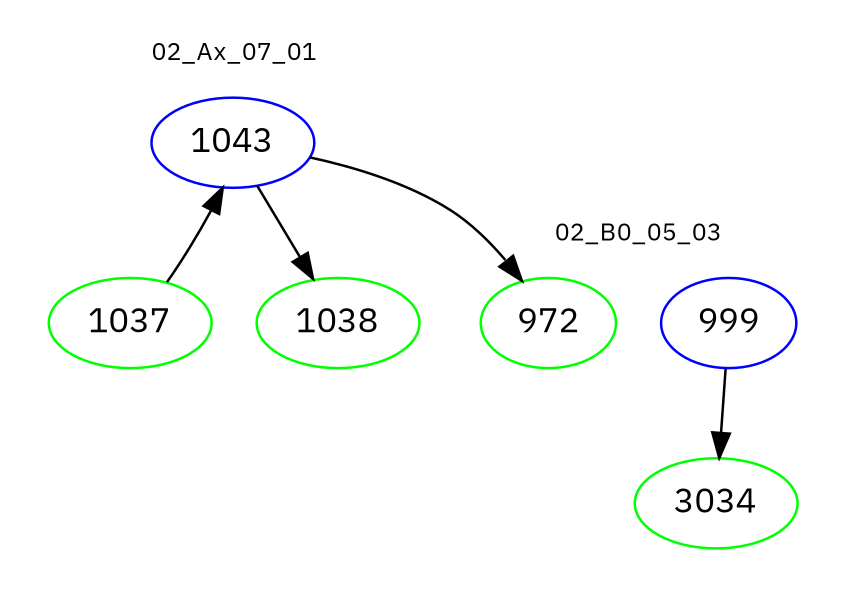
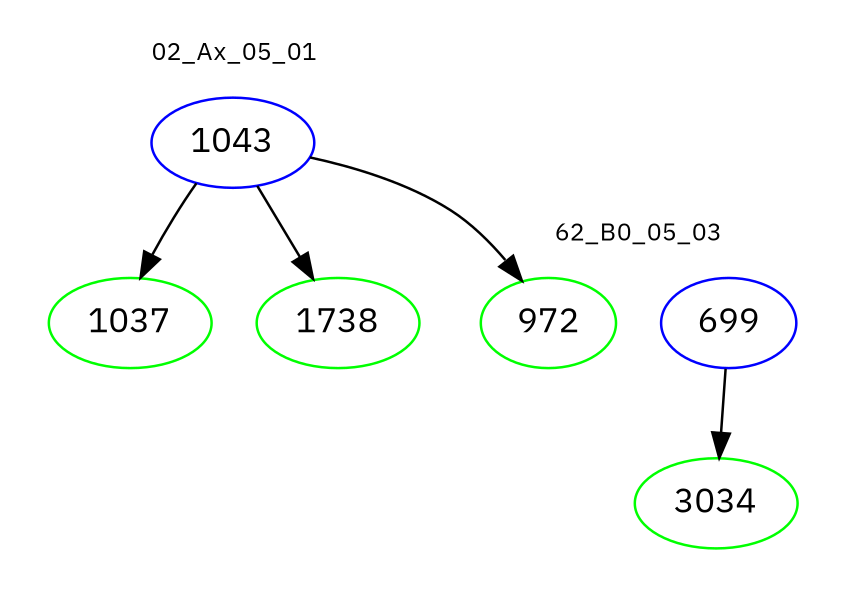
cluster "02_Ax_07_01": label "02_Ax_07_01" -> "02_Ax_05_01"
cluster "02_B0_05_03": label "02_B0_05_03" -> "62_B0_05_03"
edge "1037" -> "1043": reversed
node "1038": label "1038" -> "1738"
node "999": label "999" -> "699"
